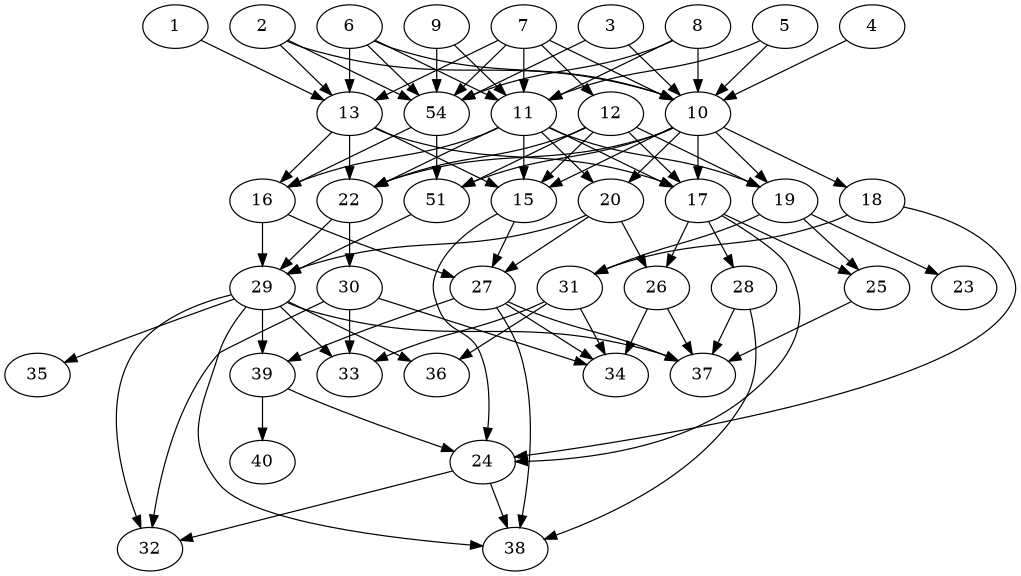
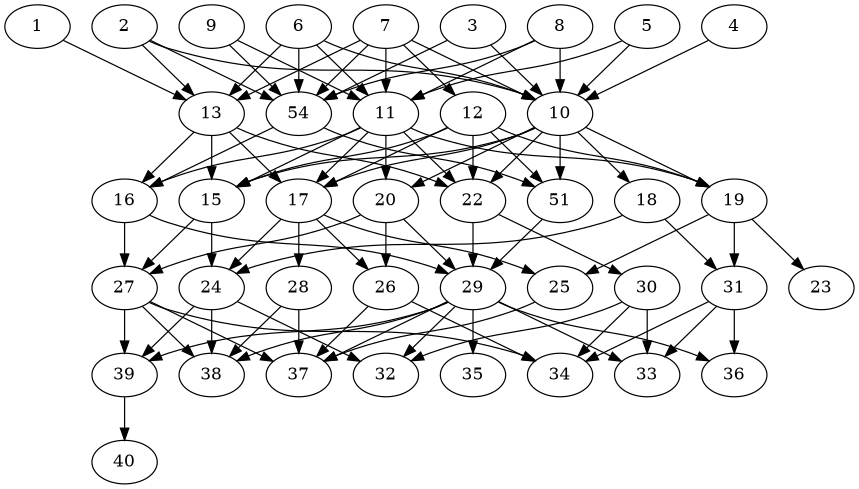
edge "39" -> "24": reversed
